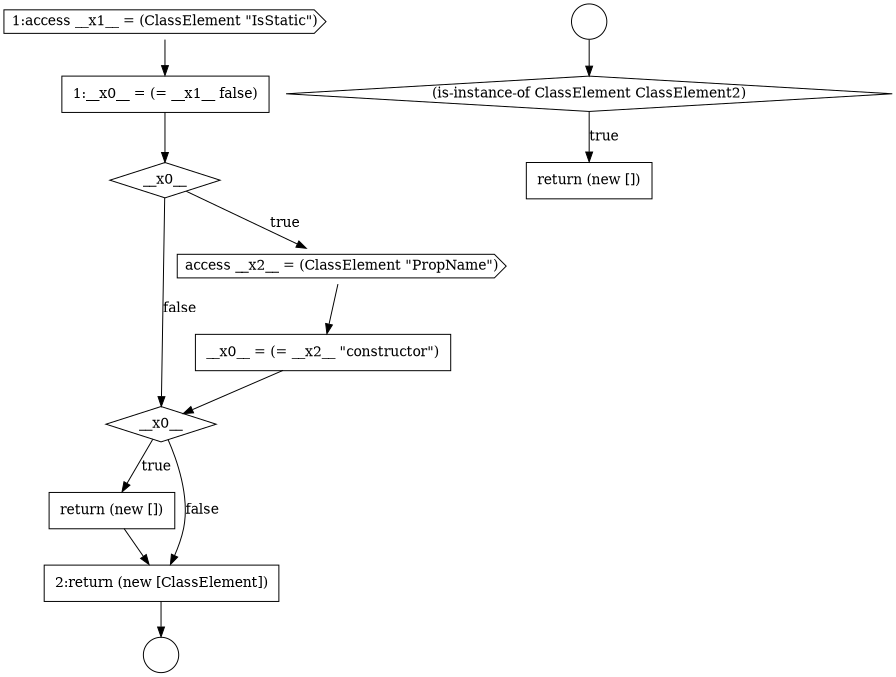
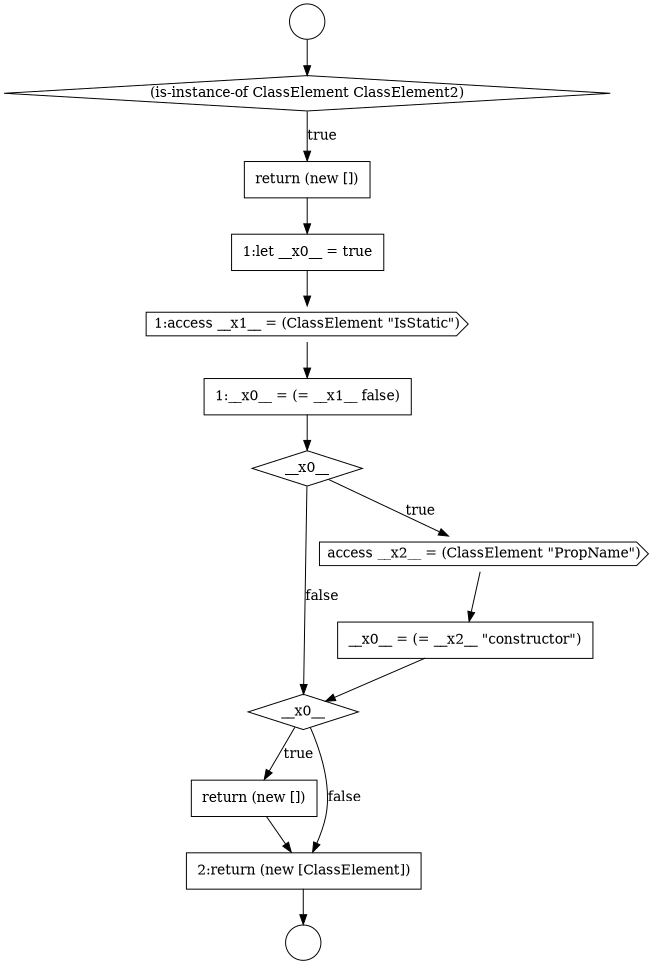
node "1:let __x0__ = true": added
